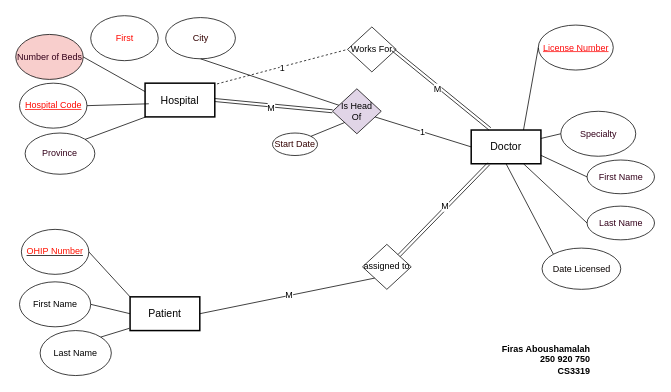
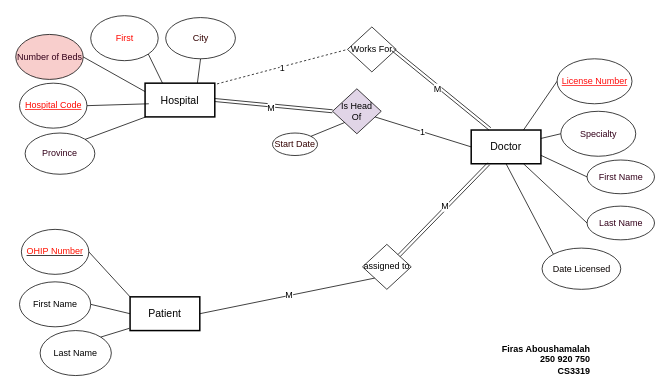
node "License Number": moved (576, 47) -> (595, 81)
edge "First" -- "Hospital": added
edge "City" -- "Is Head Of": now "City" -- "Hospital"
